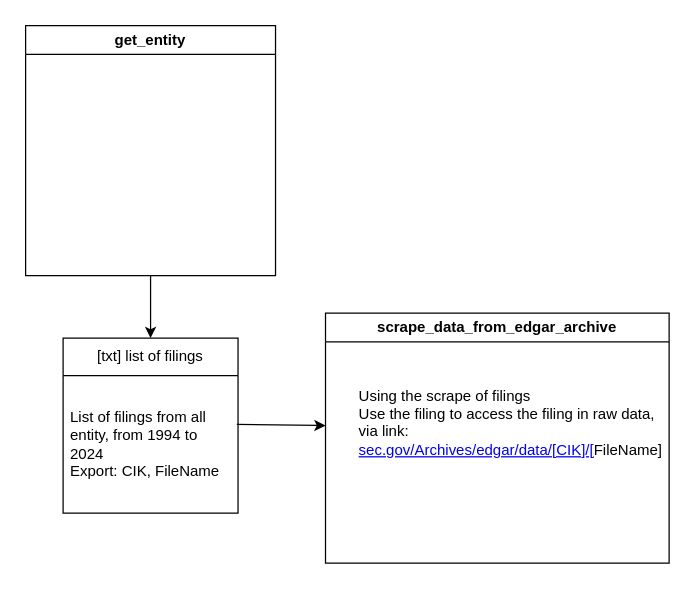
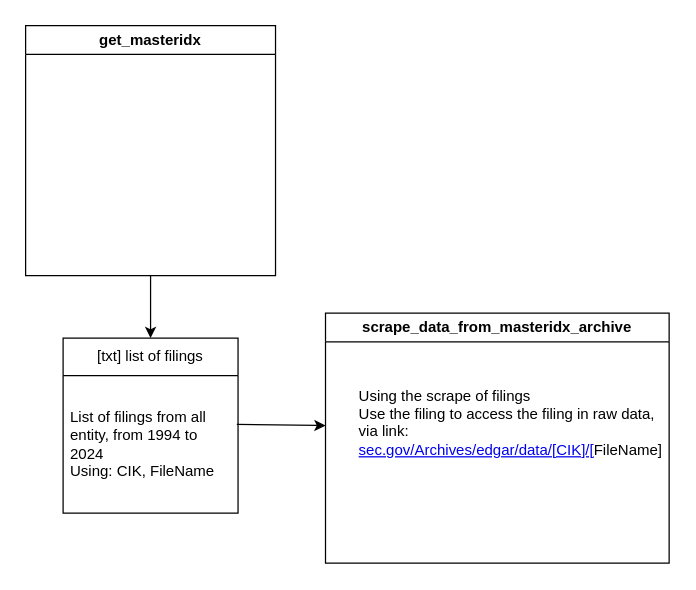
node "get_entity": label "get_entity" -> "get_masteridx"
node "scrape_data_from_edgar_archive": label "scrape_data_from_edgar_archive" -> "scrape_data_from_masteridx_archive"
node "List of filings from all entity, from 1994 to 2024 Export: CIK, FileName": label "List of filings from all entity, from 1994 to 2024 Export: CIK, FileName" -> "List of filings from all entity, from 1994 to 2024 Using: CIK, FileName"
